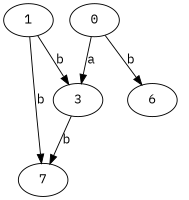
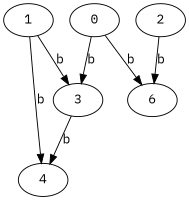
node "2": added
edge "0" -> "3": label "a" -> "b"
node "7": label "7" -> "4"
